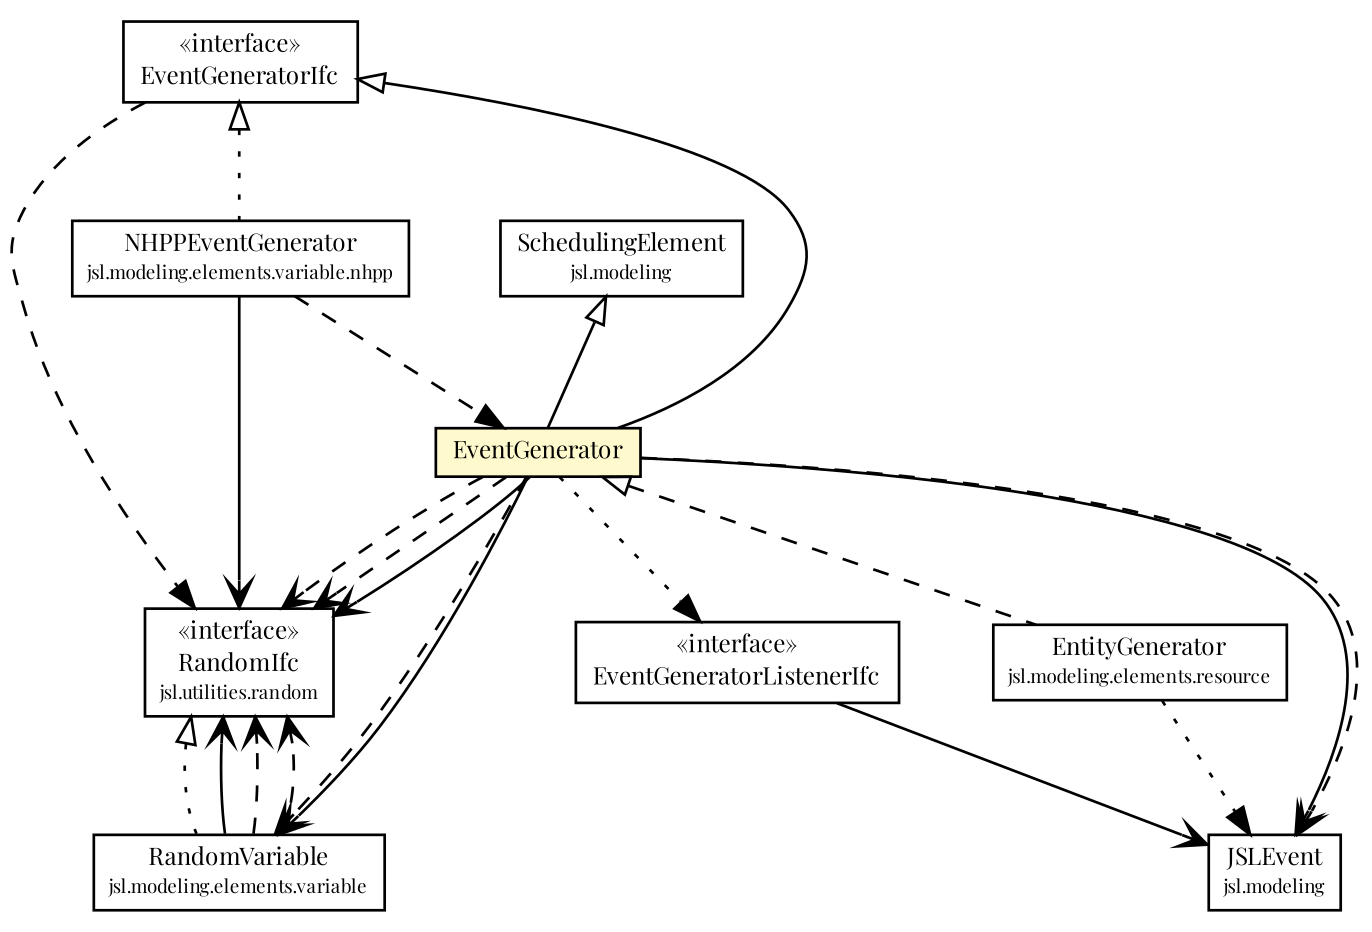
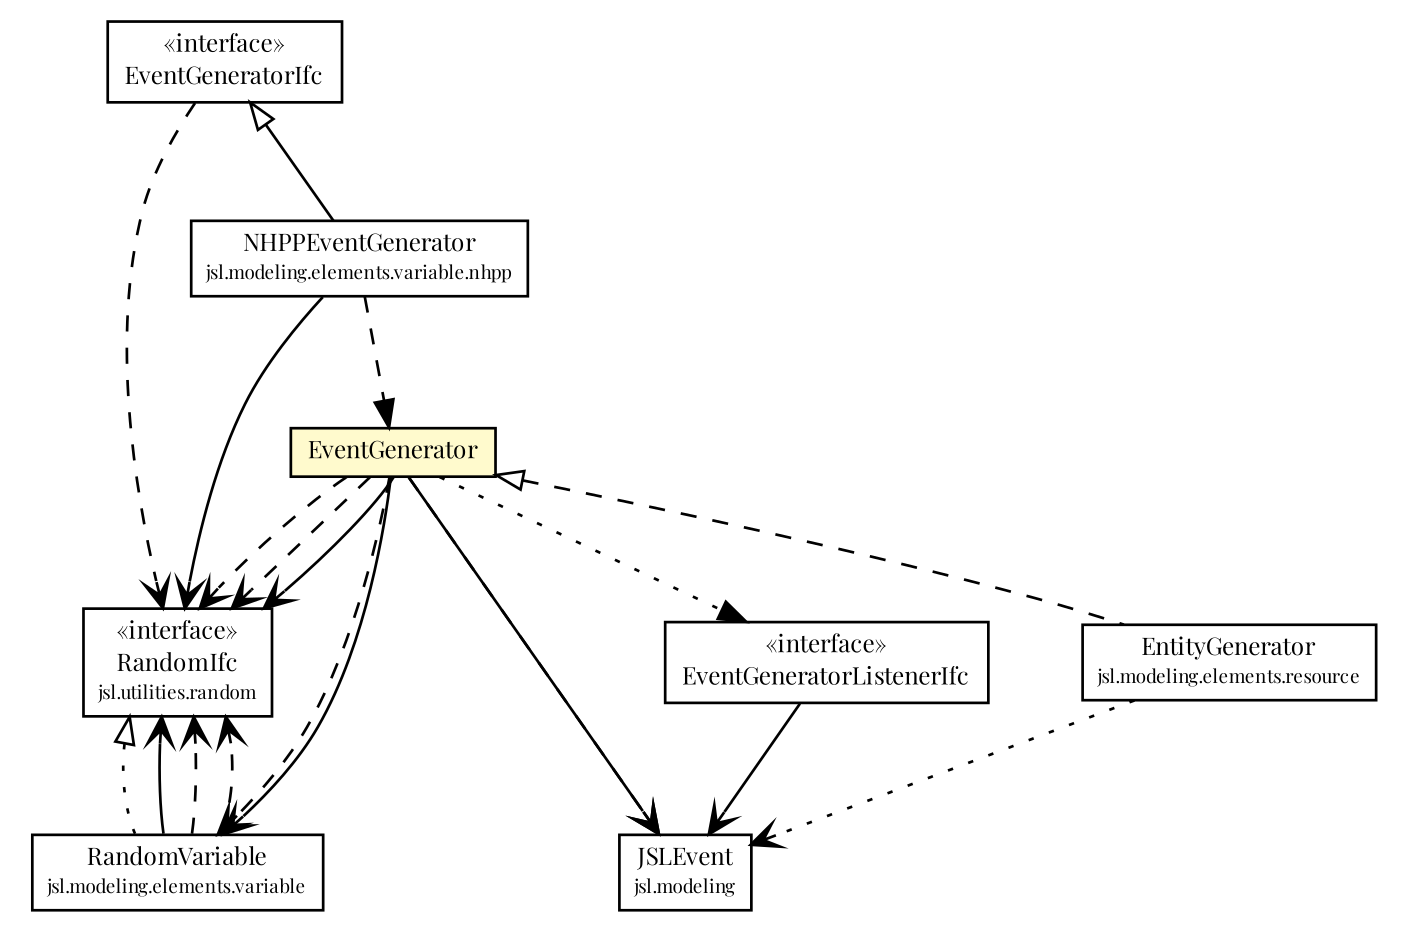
edge "NHPPEventGenerator" -> "EventGeneratorIfc": style dotted -> solid
edge "EventGenerator" -> "EventGeneratorIfc": removed
node "SchedulingElement": removed
edge "EventGeneratorIfc" -> "RandomIfc": arrowhead normal -> open
edge "EntityGenerator" -> "JSLEvent": arrowhead normal -> open
